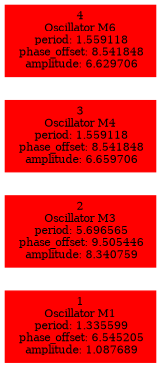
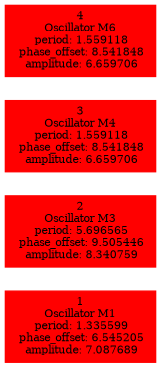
node "4": text "amplitude: 6.629706" -> "amplitude: 6.659706"
node "1": text "amplitude: 1.087689" -> "amplitude: 7.087689"
